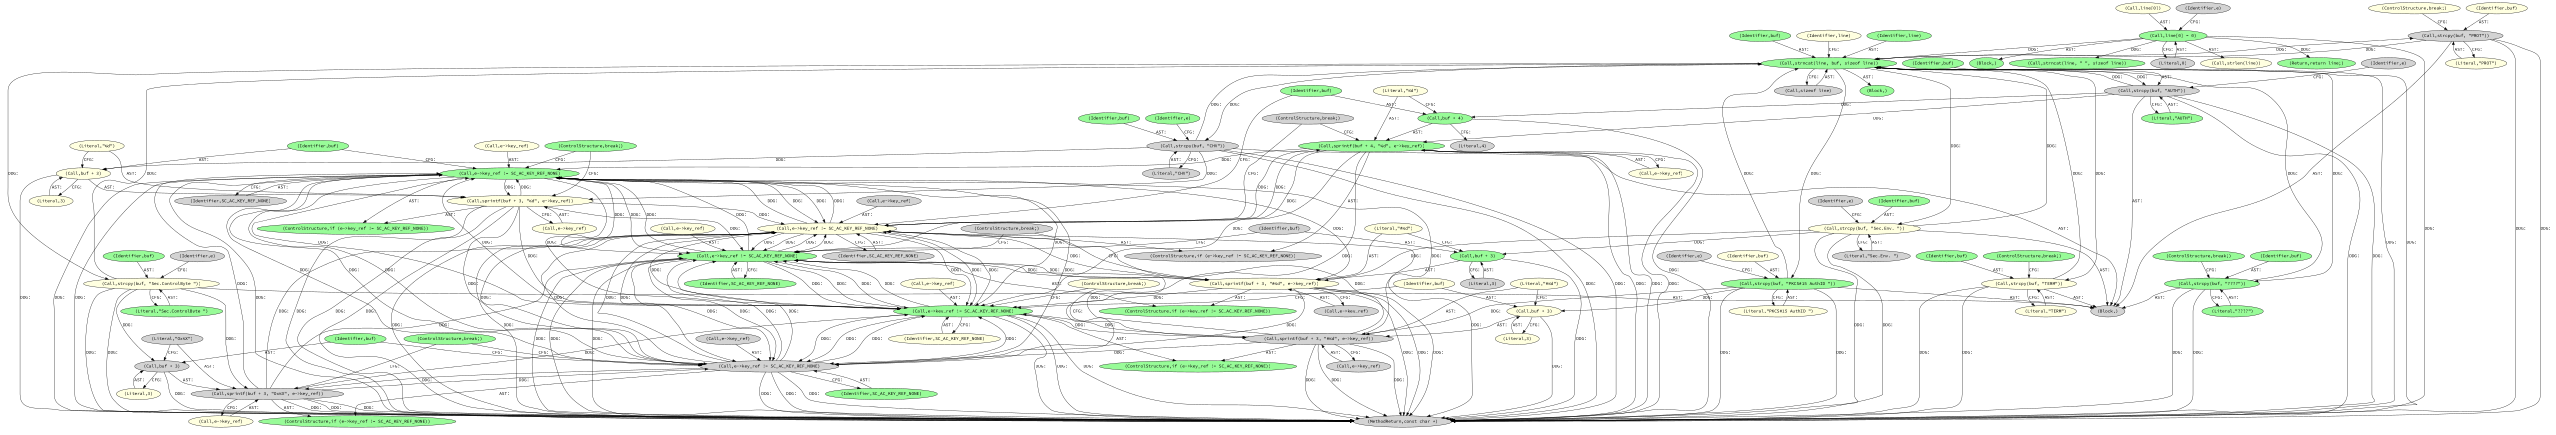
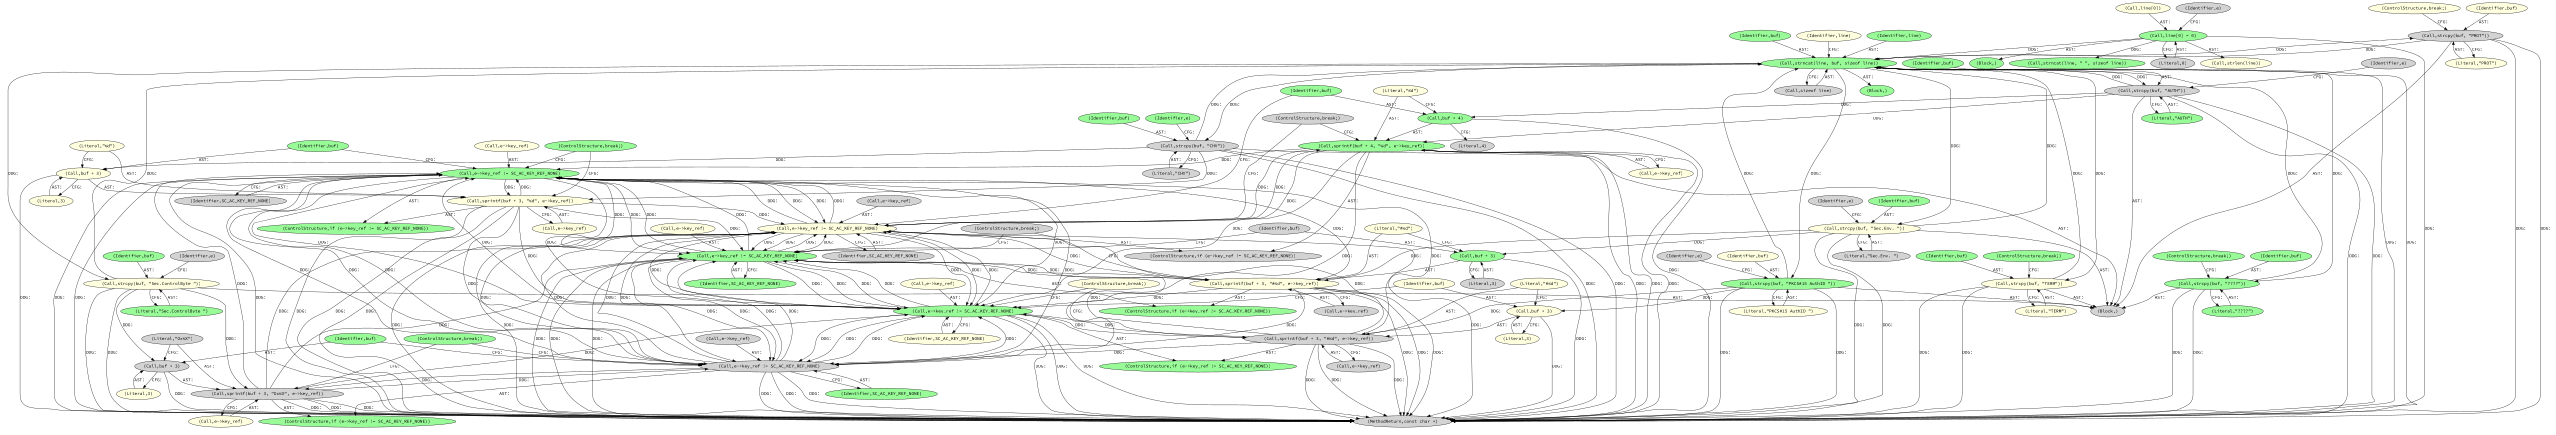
node "(Return,return line;)": removed
